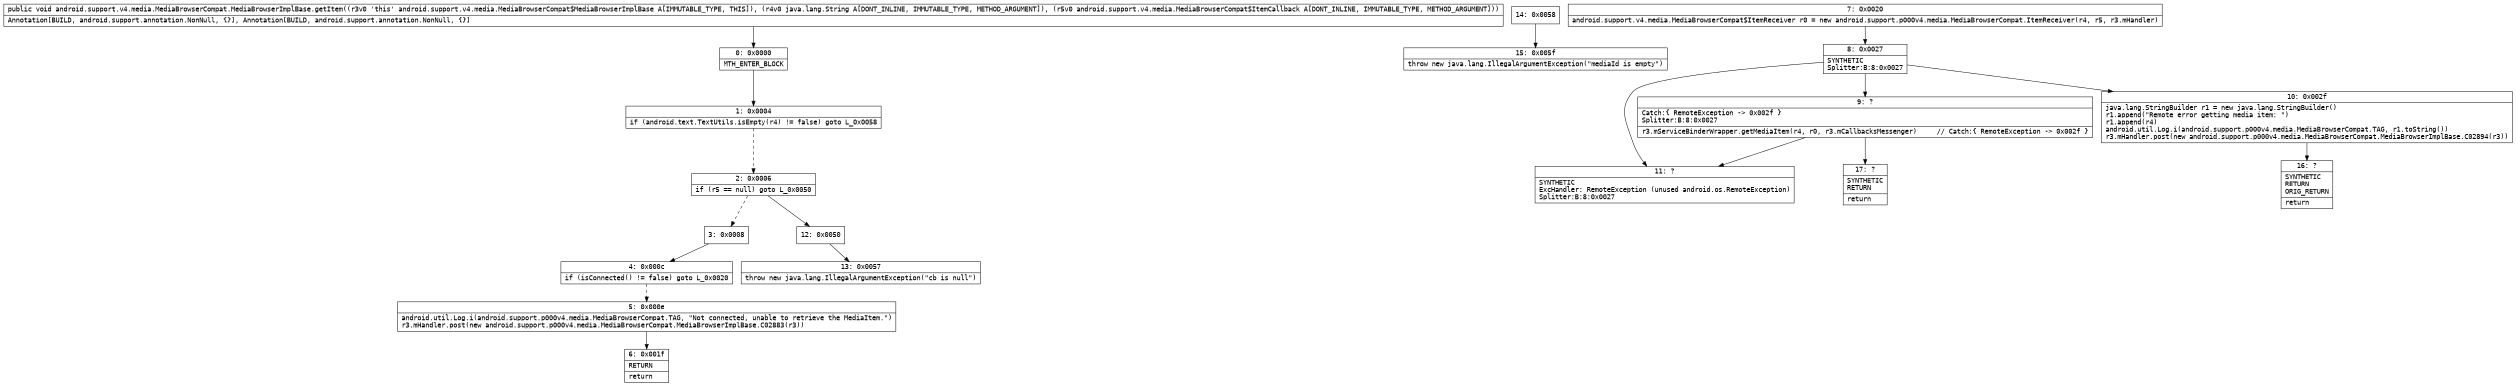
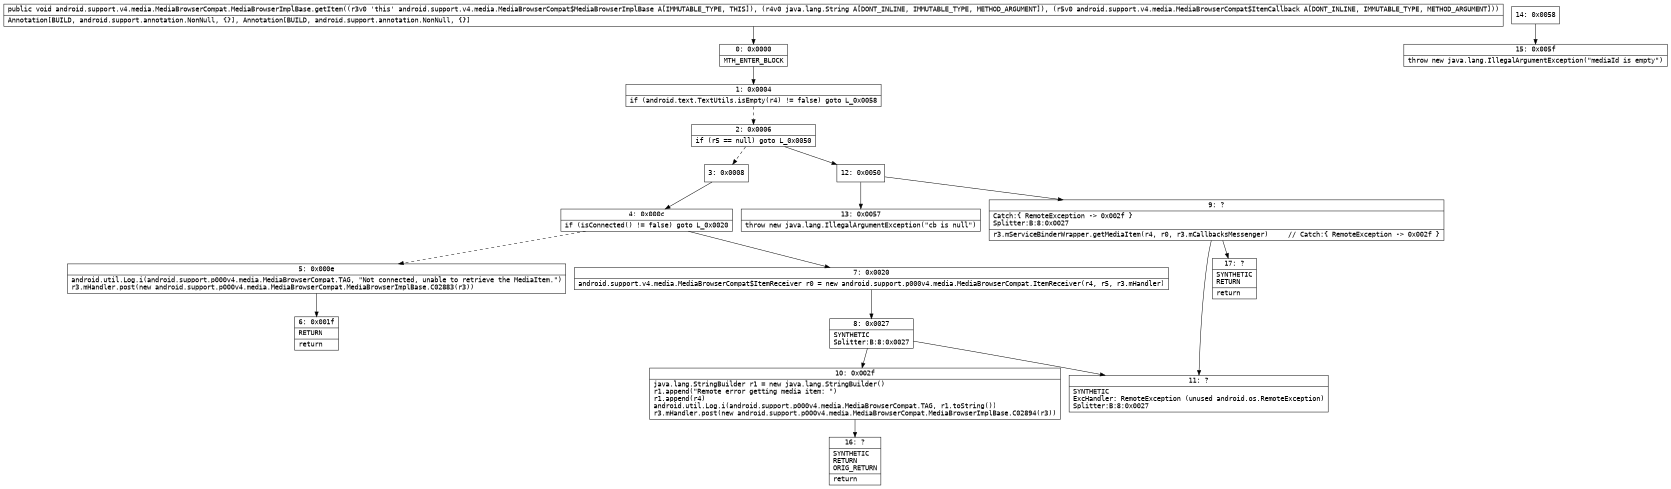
edge "8: 0x0027" -> "9: ?": now "12: 0x0050" -> "9: ?"
edge "4: 0x000c" -> "7: 0x0020": added
